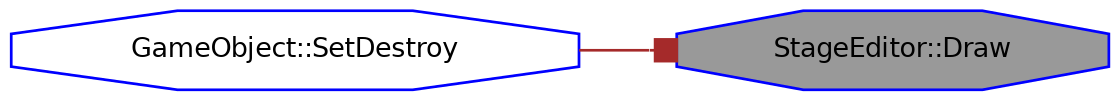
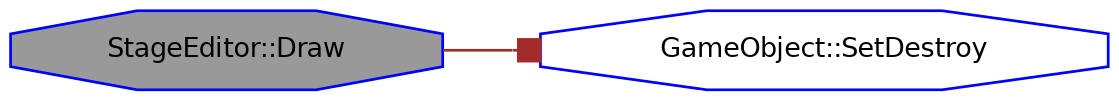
edge "GameObject::SetDestroy" -> "StageEditor::Draw": reversed
